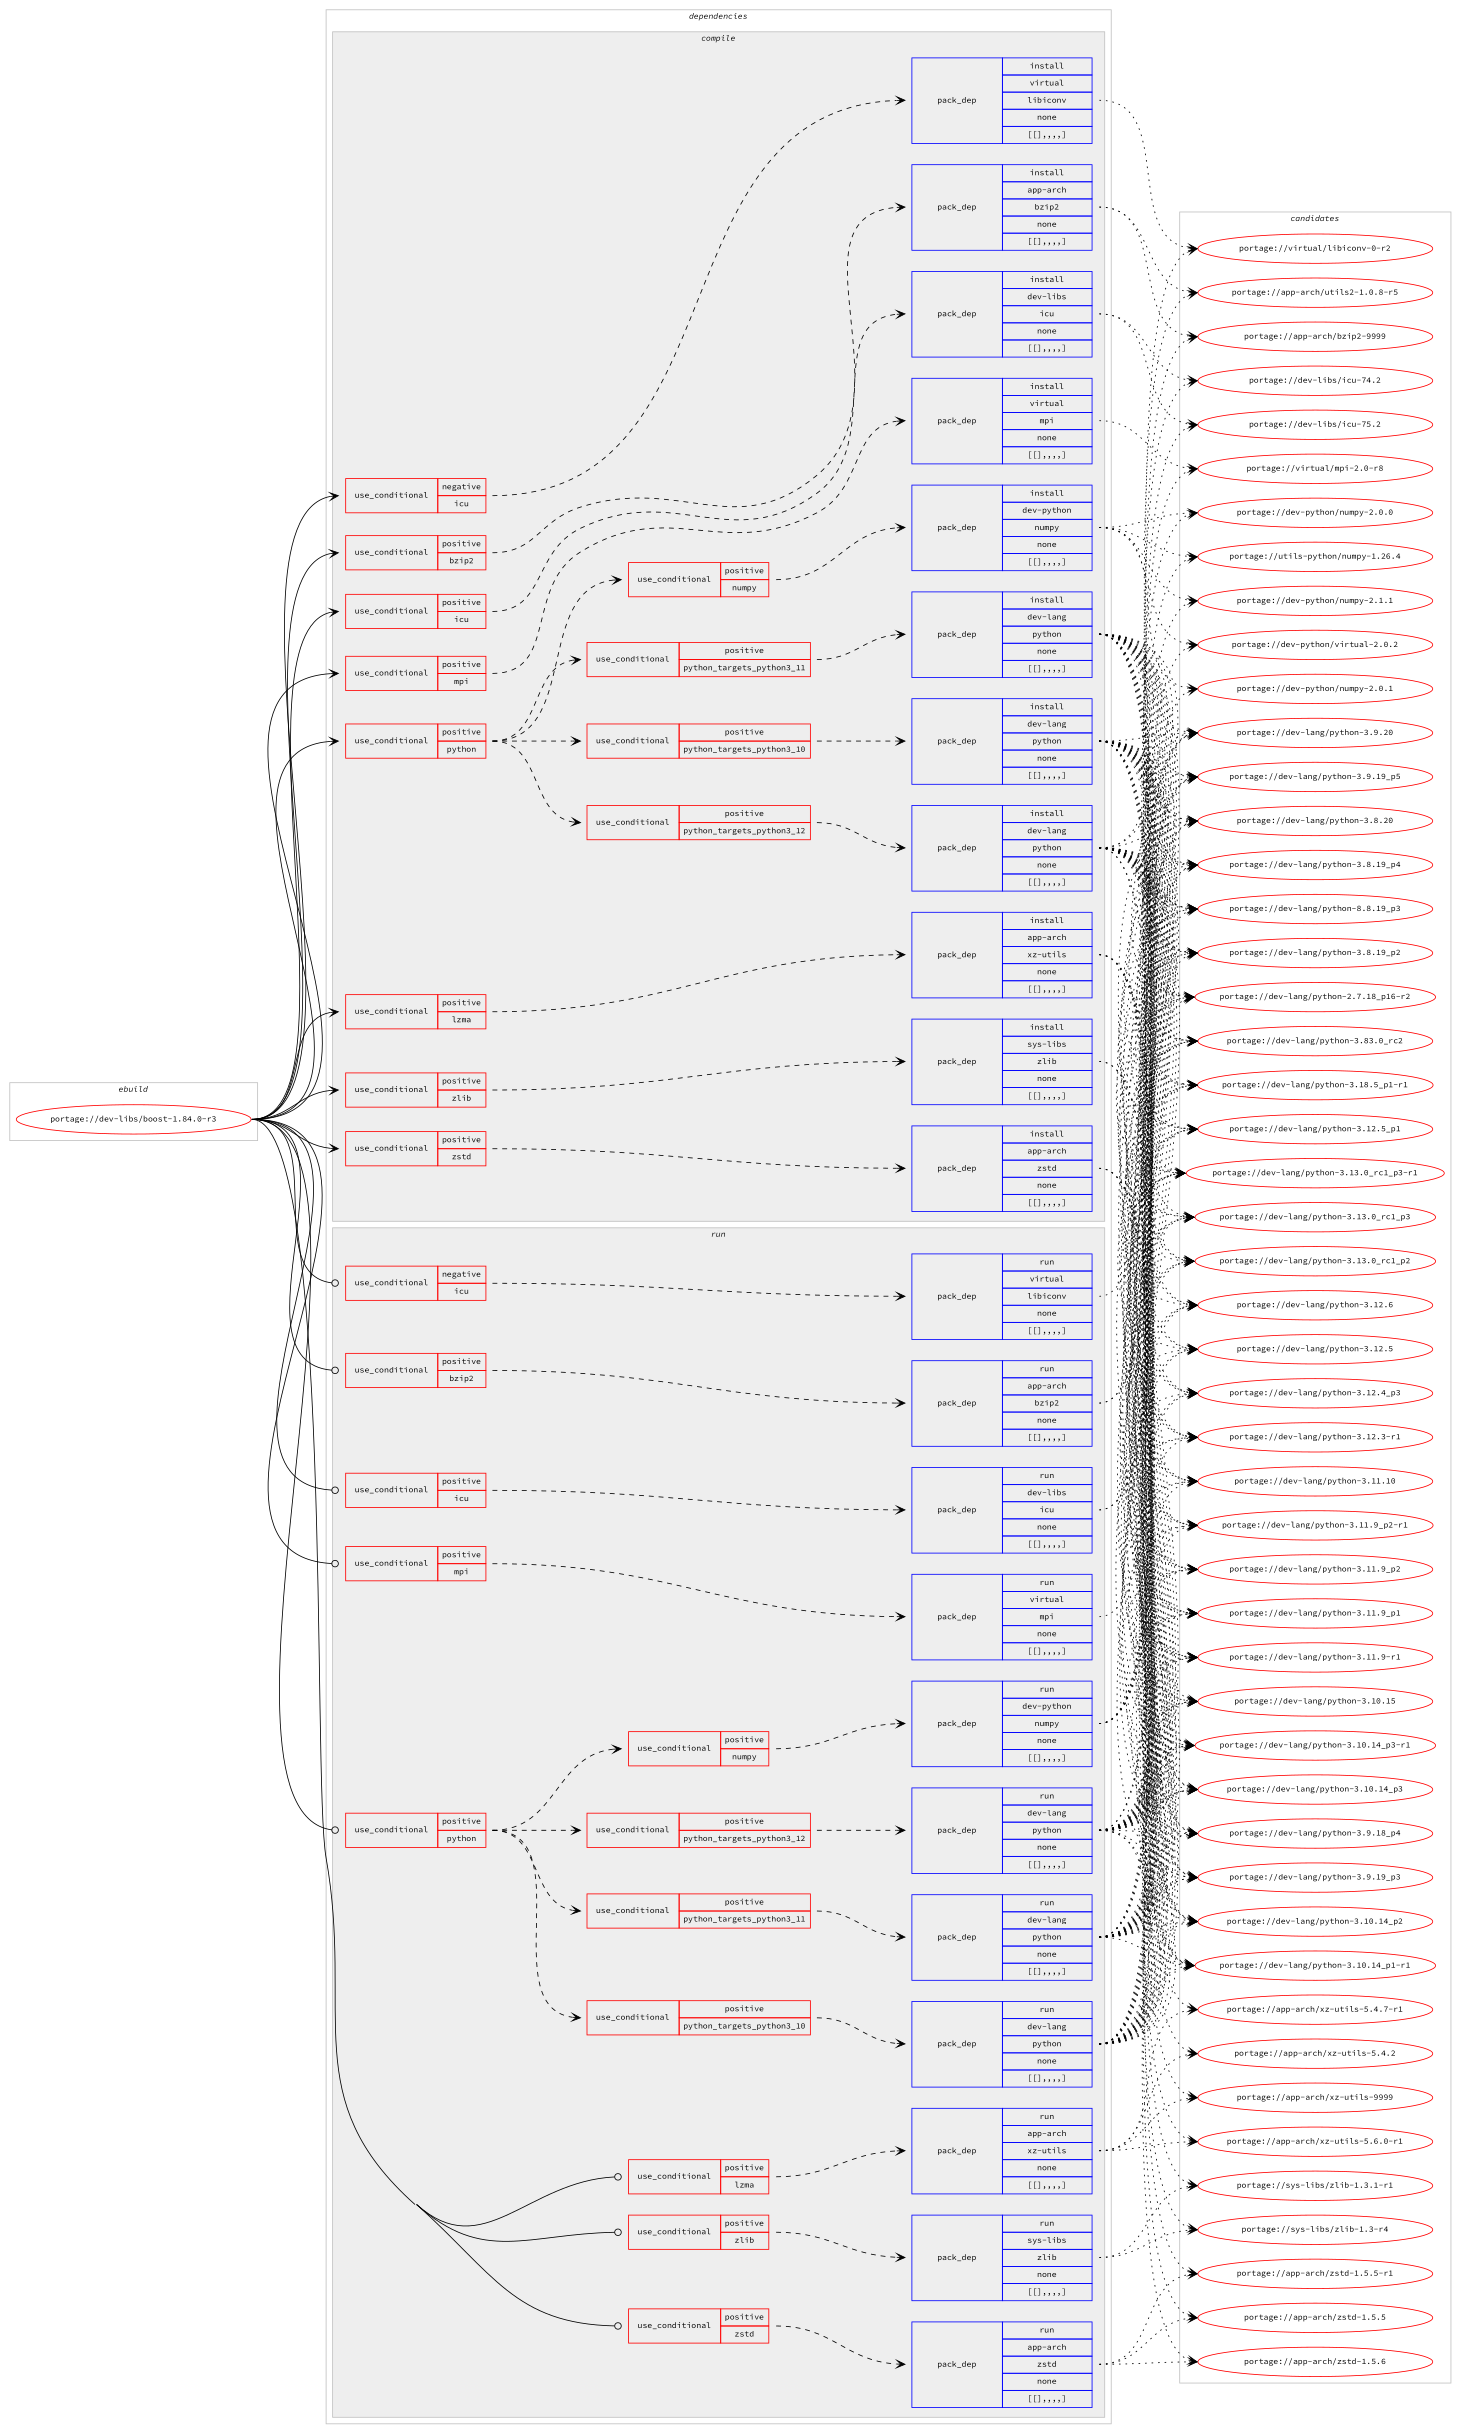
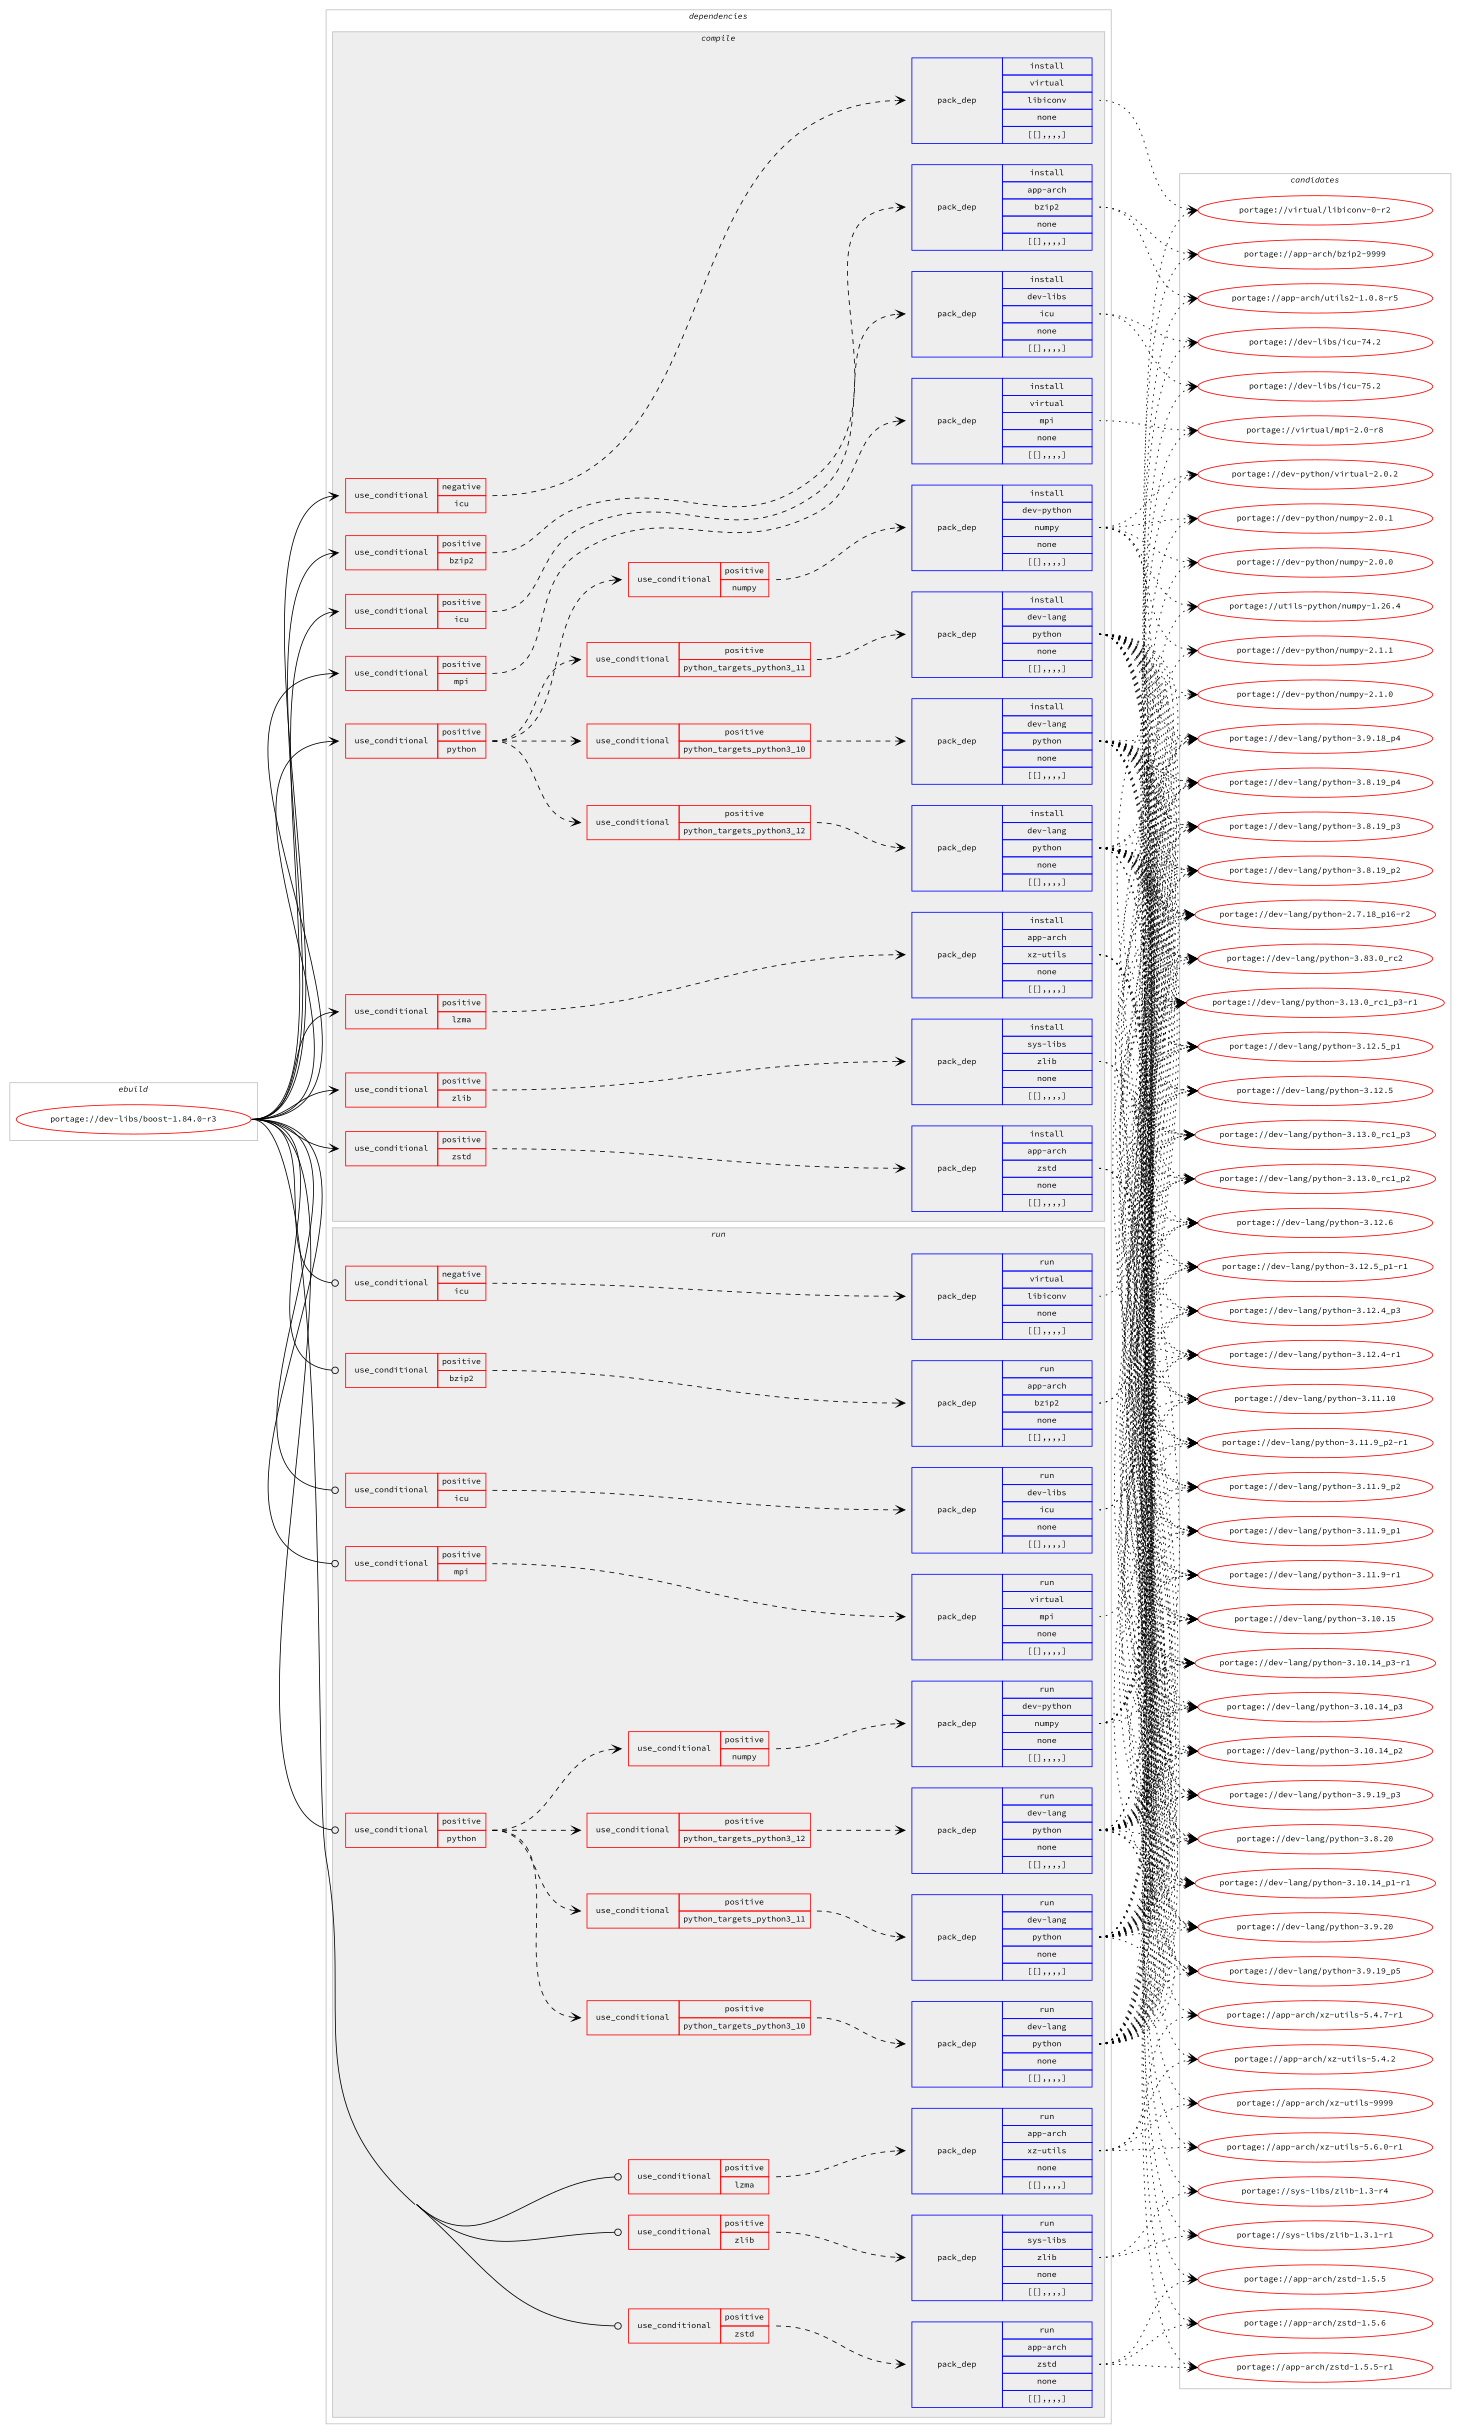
node "portage://dev-python/numpy-2.1.0": added
node "portage://dev-lang/python-8.8.19_p3": label "portage://dev-lang/python-8.8.19_p3" -> "portage://dev-lang/python-3.8.19_p3"
node "portage://dev-lang/python-3.18.5_p1-r1": label "portage://dev-lang/python-3.18.5_p1-r1" -> "portage://dev-lang/python-3.12.5_p1-r1"
node "portage://dev-lang/python-3.12.3-r1": label "portage://dev-lang/python-3.12.3-r1" -> "portage://dev-lang/python-3.12.4-r1"
